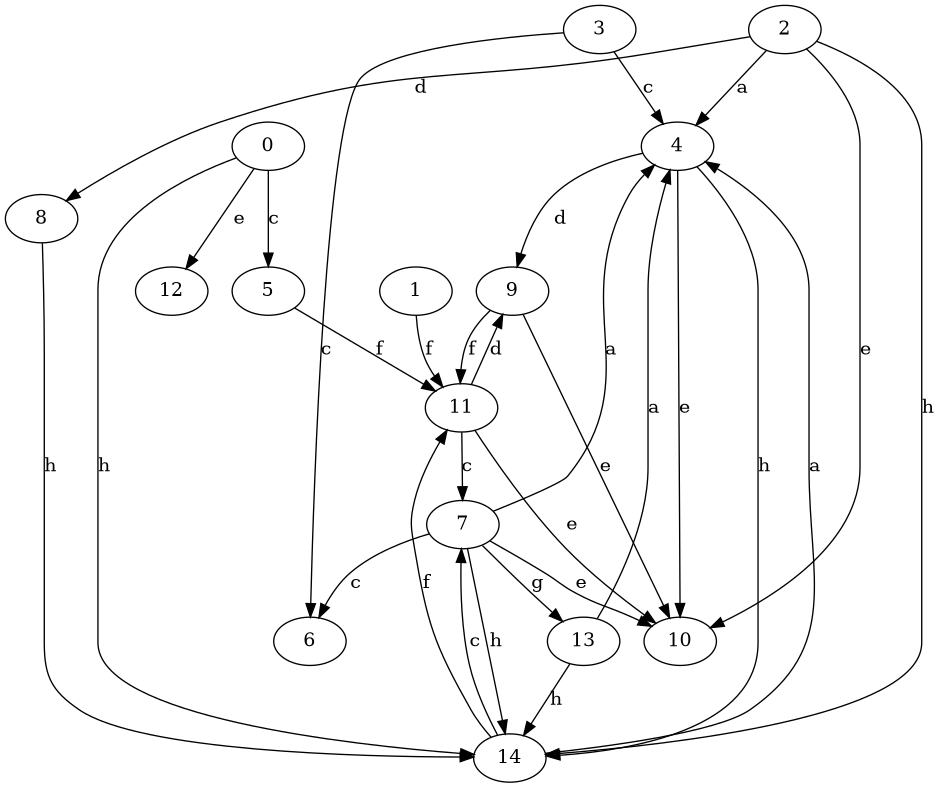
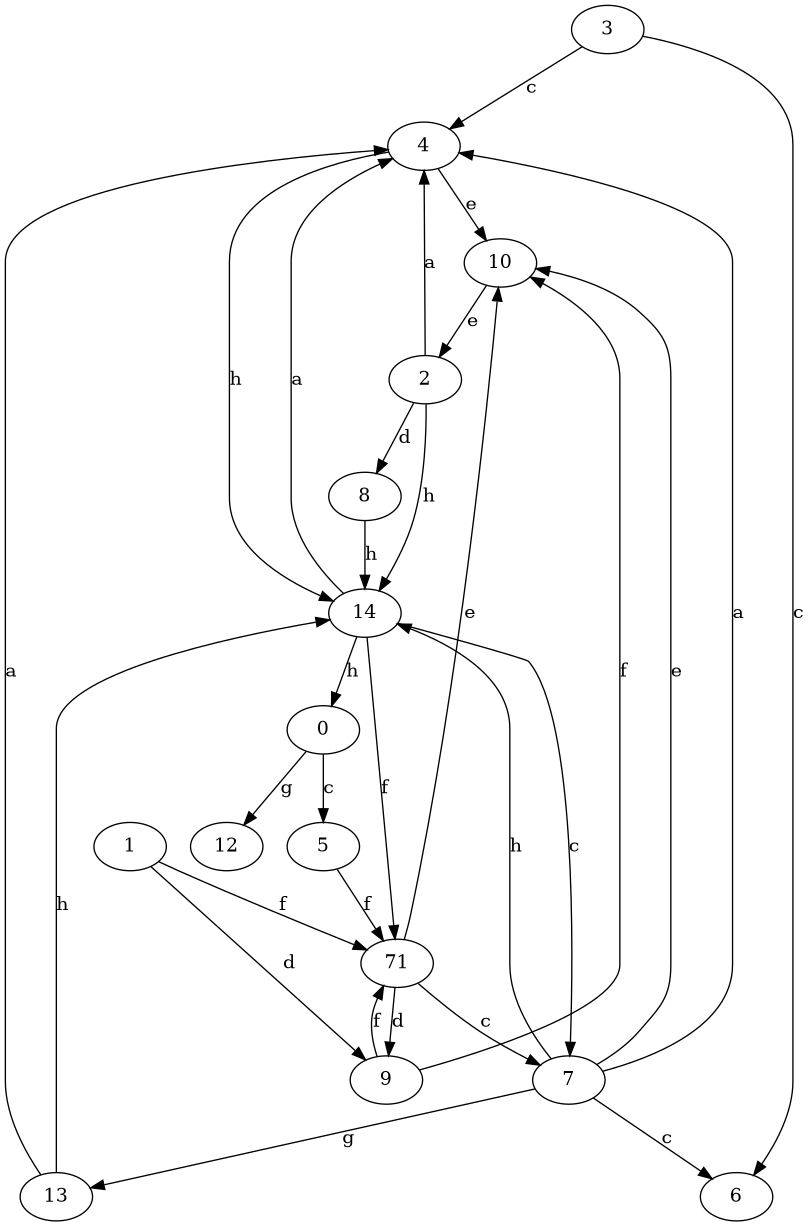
edge "4" -> "9": now "1" -> "9"
edge "0" -> "12": label "e" -> "g"
edge "2" -> "10": reversed
node "11": label "11" -> "71"
edge "9" -> "10": label "e" -> "f"
edge "0" -> "14": reversed
